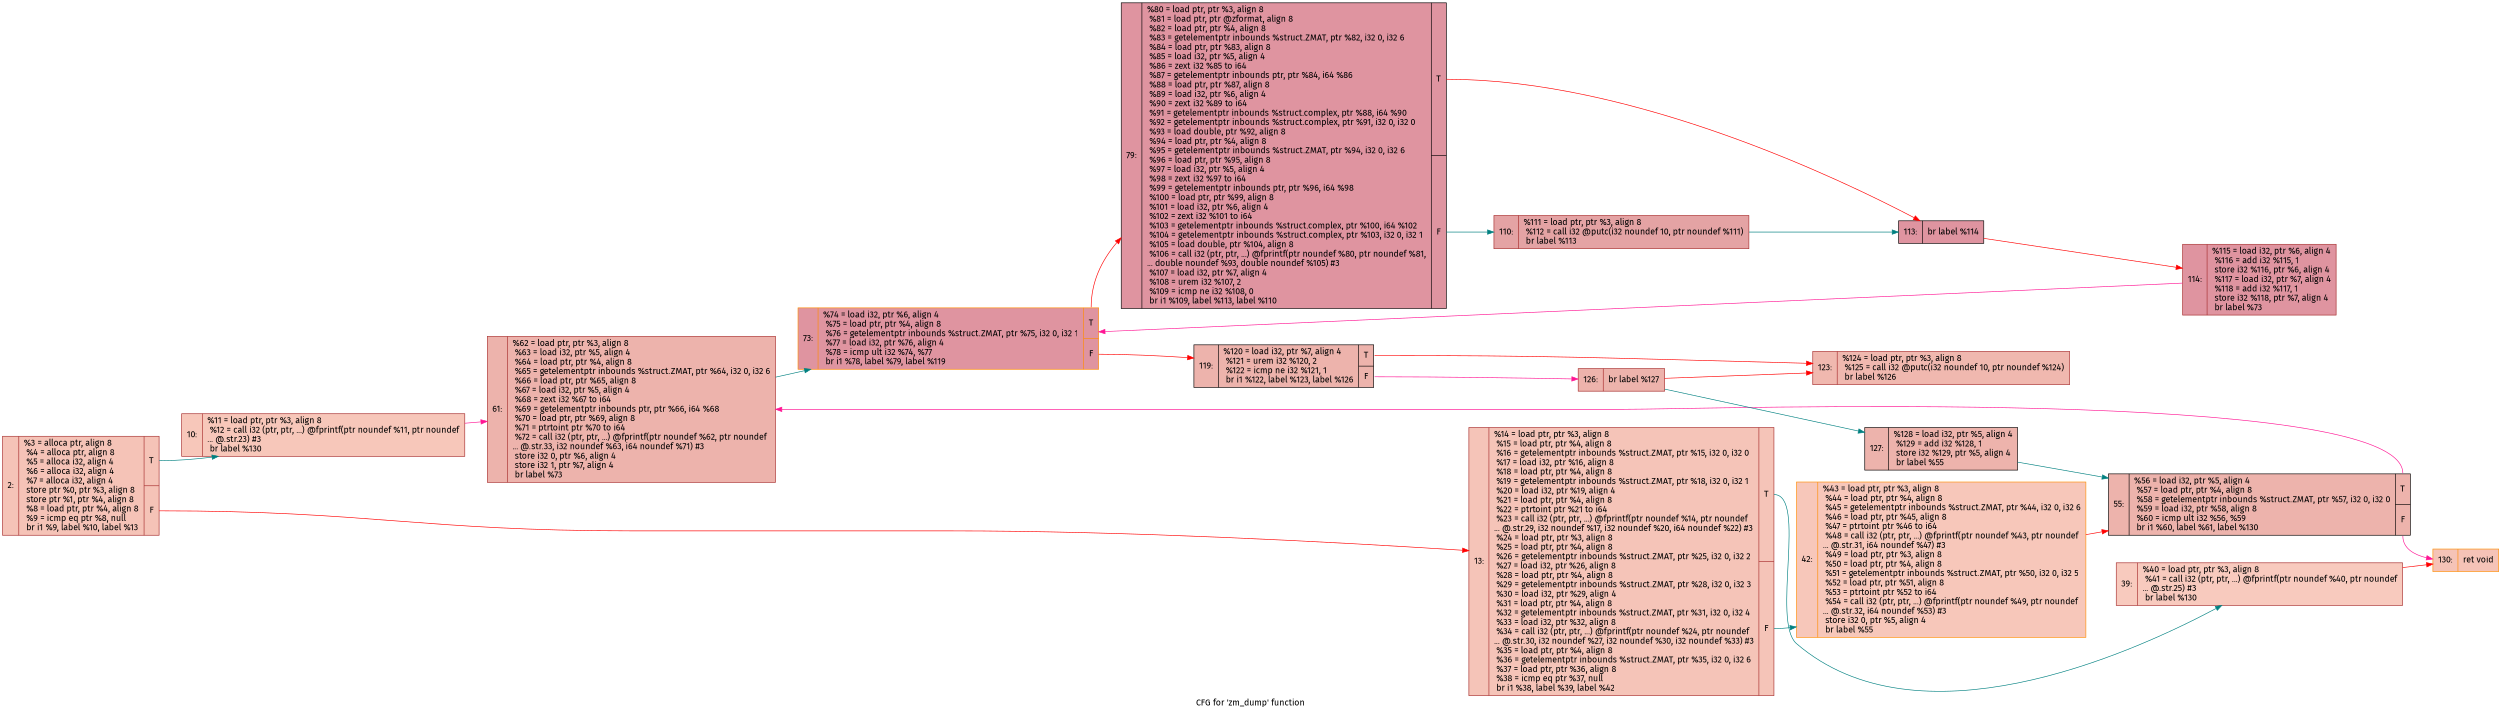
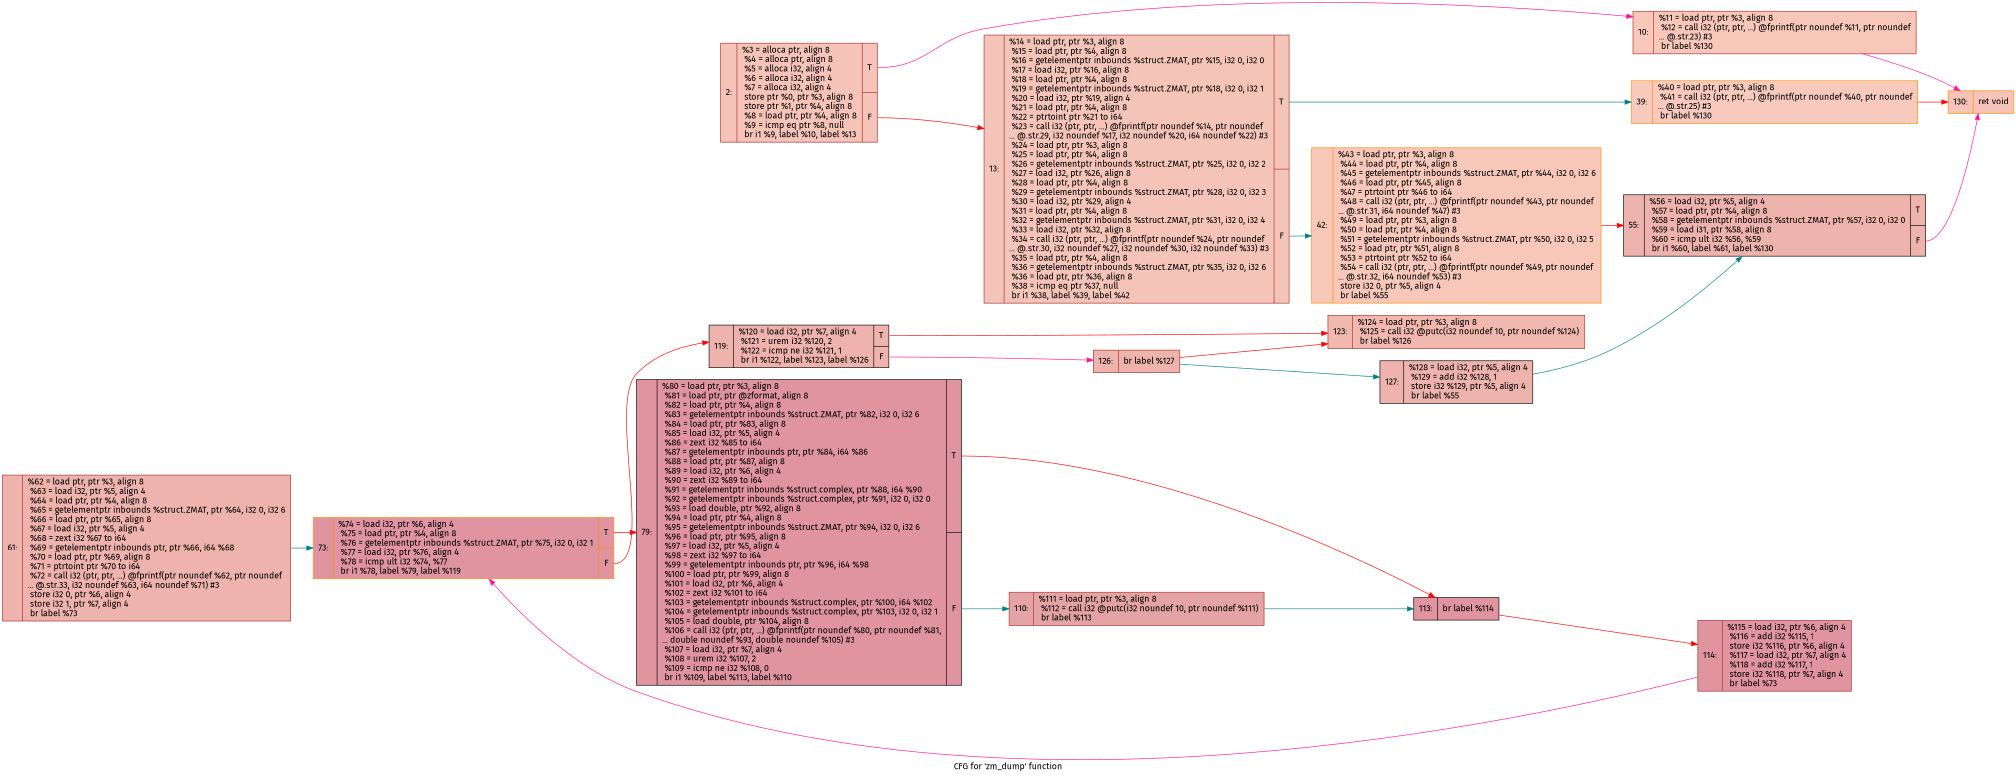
edge "55:" -> "61:": removed
edge "10:" -> "61:": now "10:" -> "130:"
edge "2:" -> "10:": color teal -> deeppink
node "55:": text "%59 = load i32, ptr %58, align 8" -> "%59 = load i31, ptr %58, align 8"
node "39:": color brown -> darkorange
node "13:": text "%37 = load ptr, ptr %36, align 8" -> "%36 = load ptr, ptr %36, align 8"
